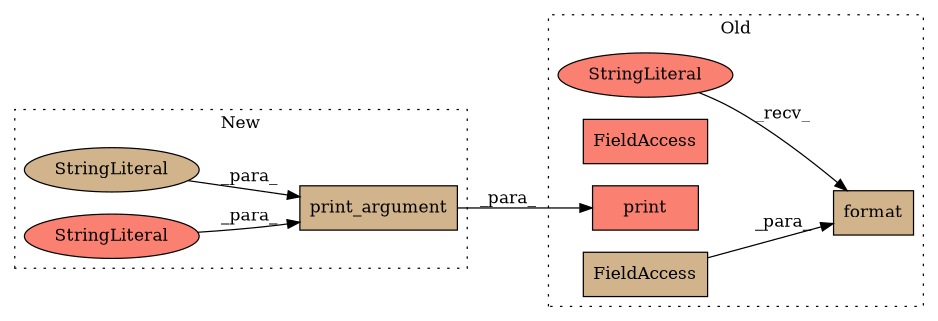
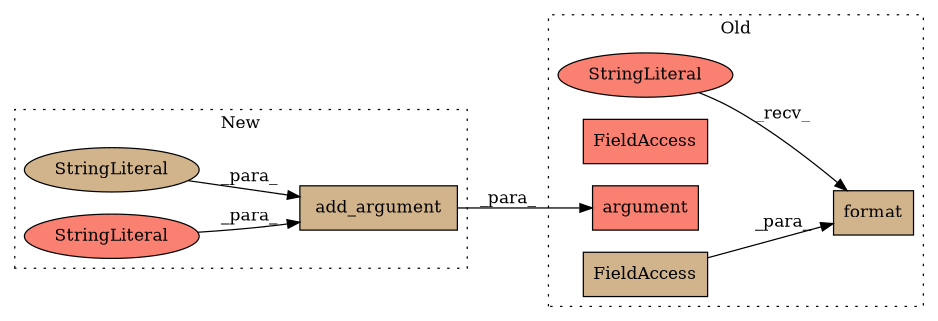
node "print_argument": label "print_argument" -> "add_argument"
node "print": label "print" -> "argument"
